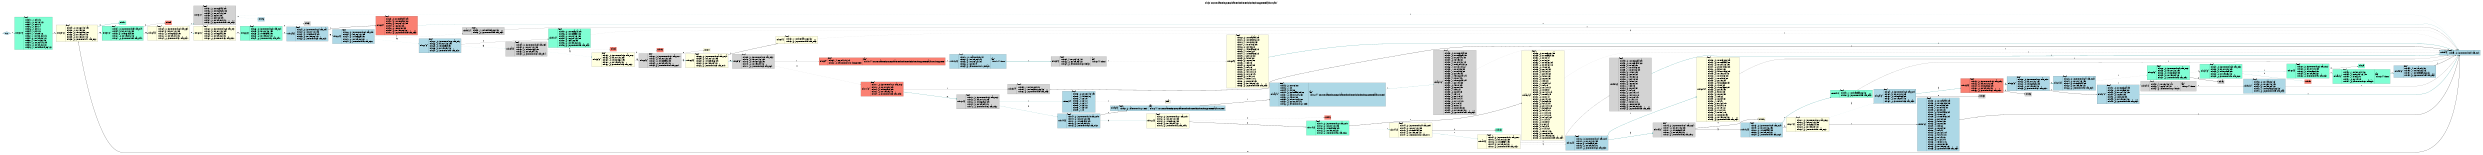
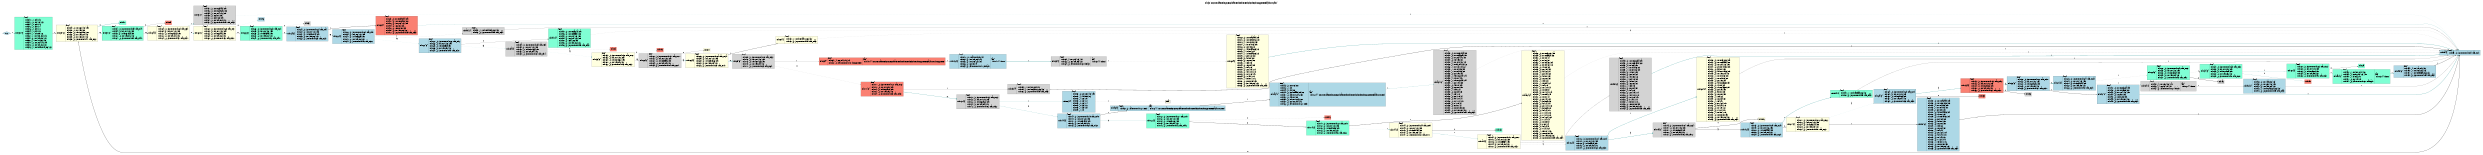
edge "0x401951 [27]" -> "0x40196c": now "0x401620 [22]" -> "0x40196c"
node "0x401e5e": fillcolor lightgrey -> salmon
node "0x401762 [25]": fillcolor lightyellow -> aquamarine
